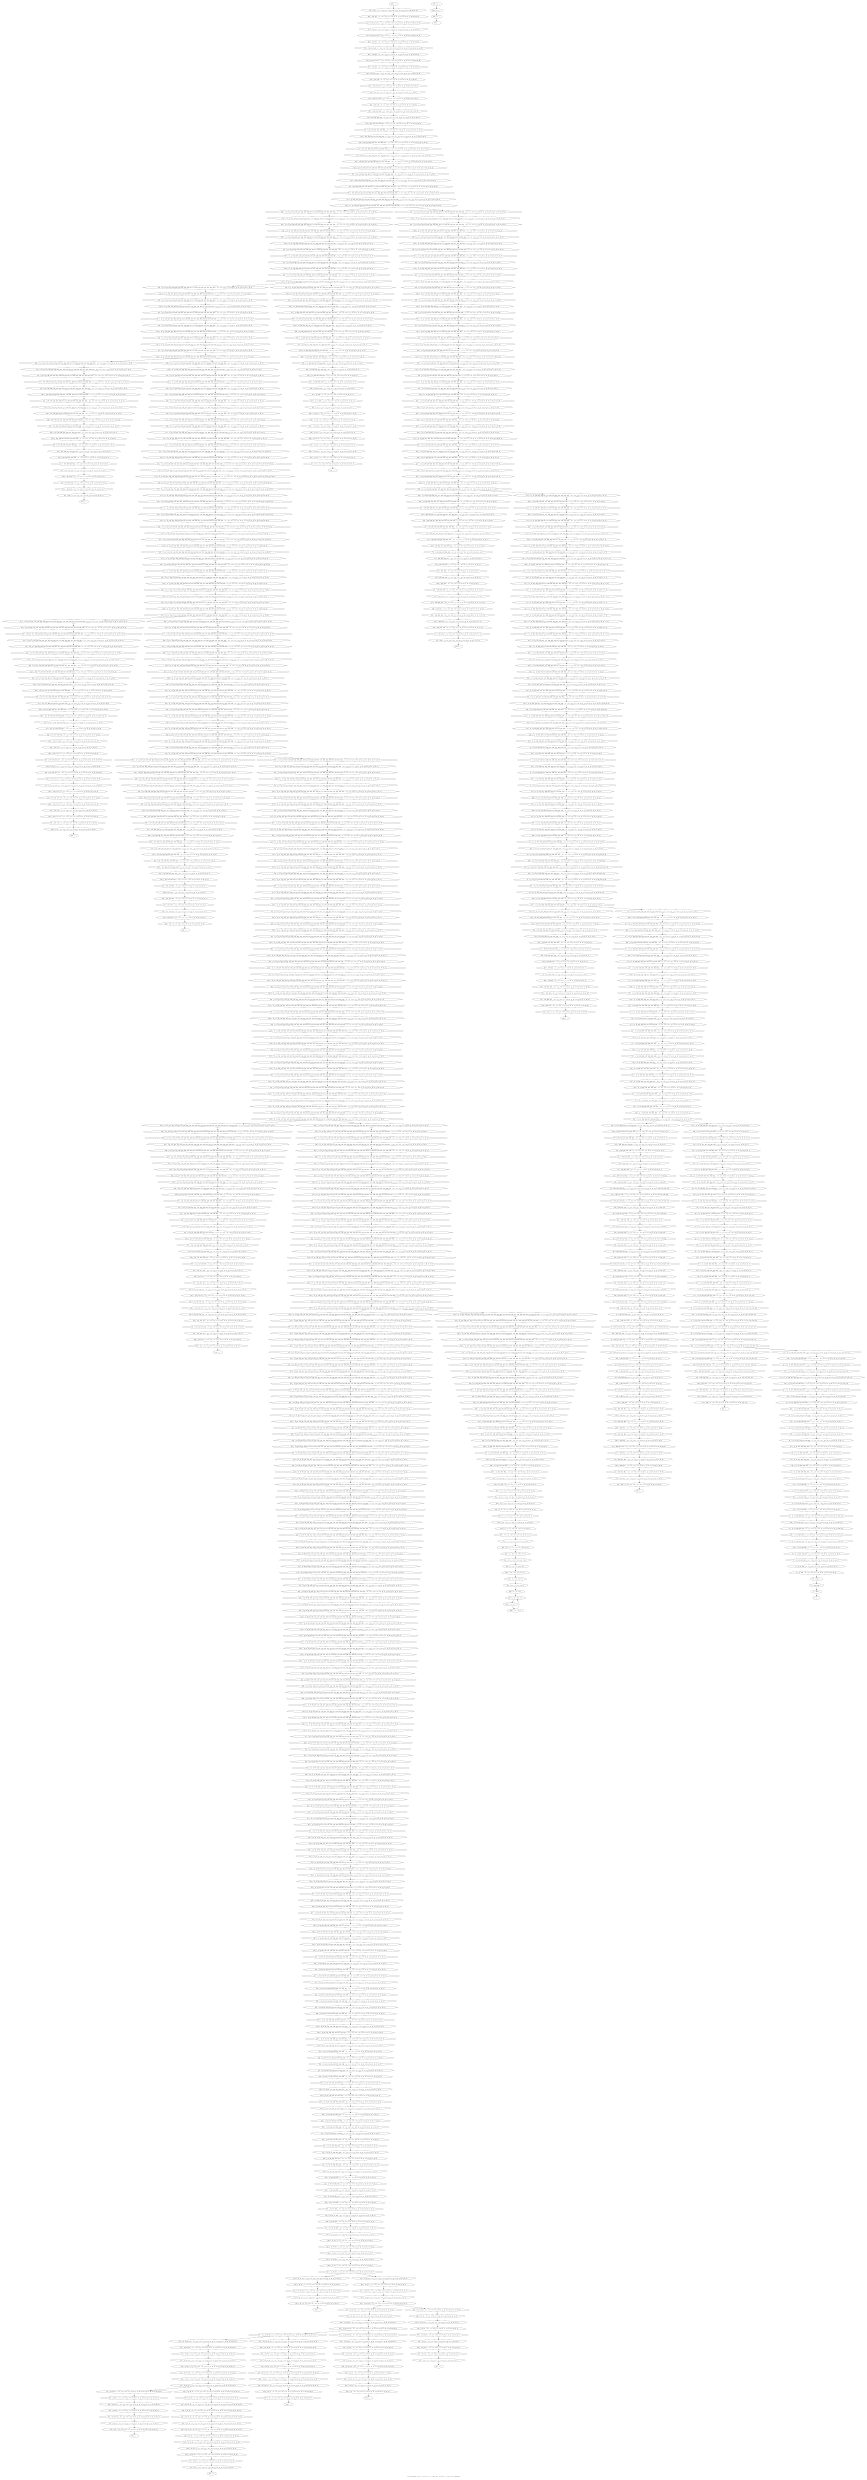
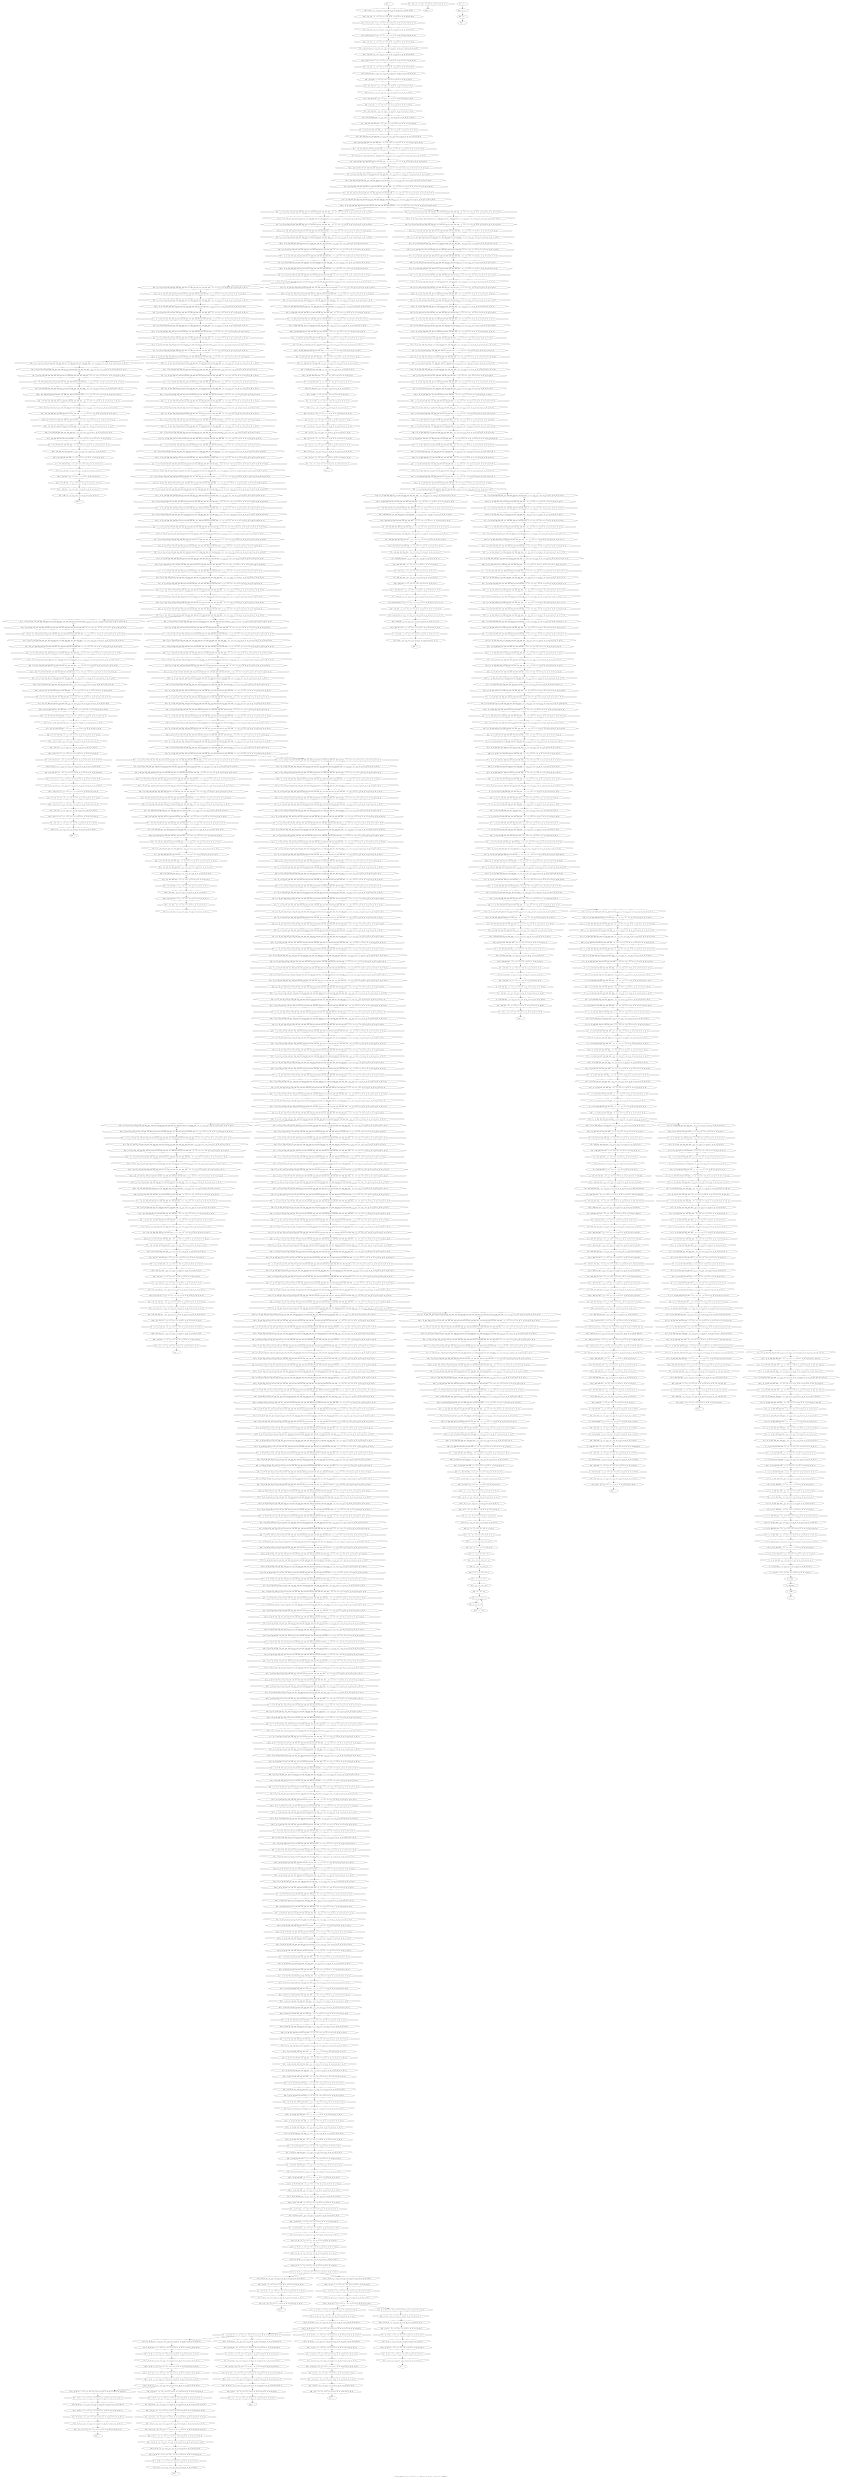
node "857 | 158 159 : 0 1 2 3 4 5 6 7 8 9 10 11 12 13 14 15 16 17": removed
